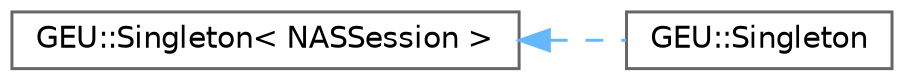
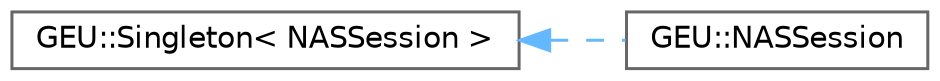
node "GEU::Singleton": label "GEU::Singleton" -> "GEU::NASSession"
